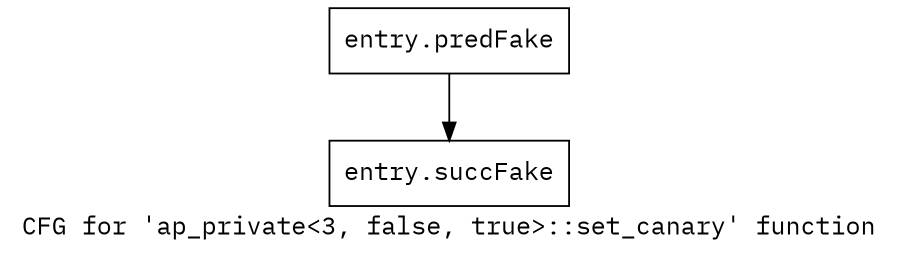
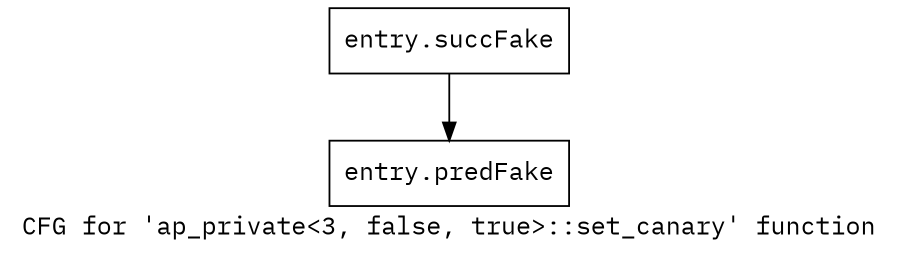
edge "entry.predFake" -> "entry.succFake": reversed
